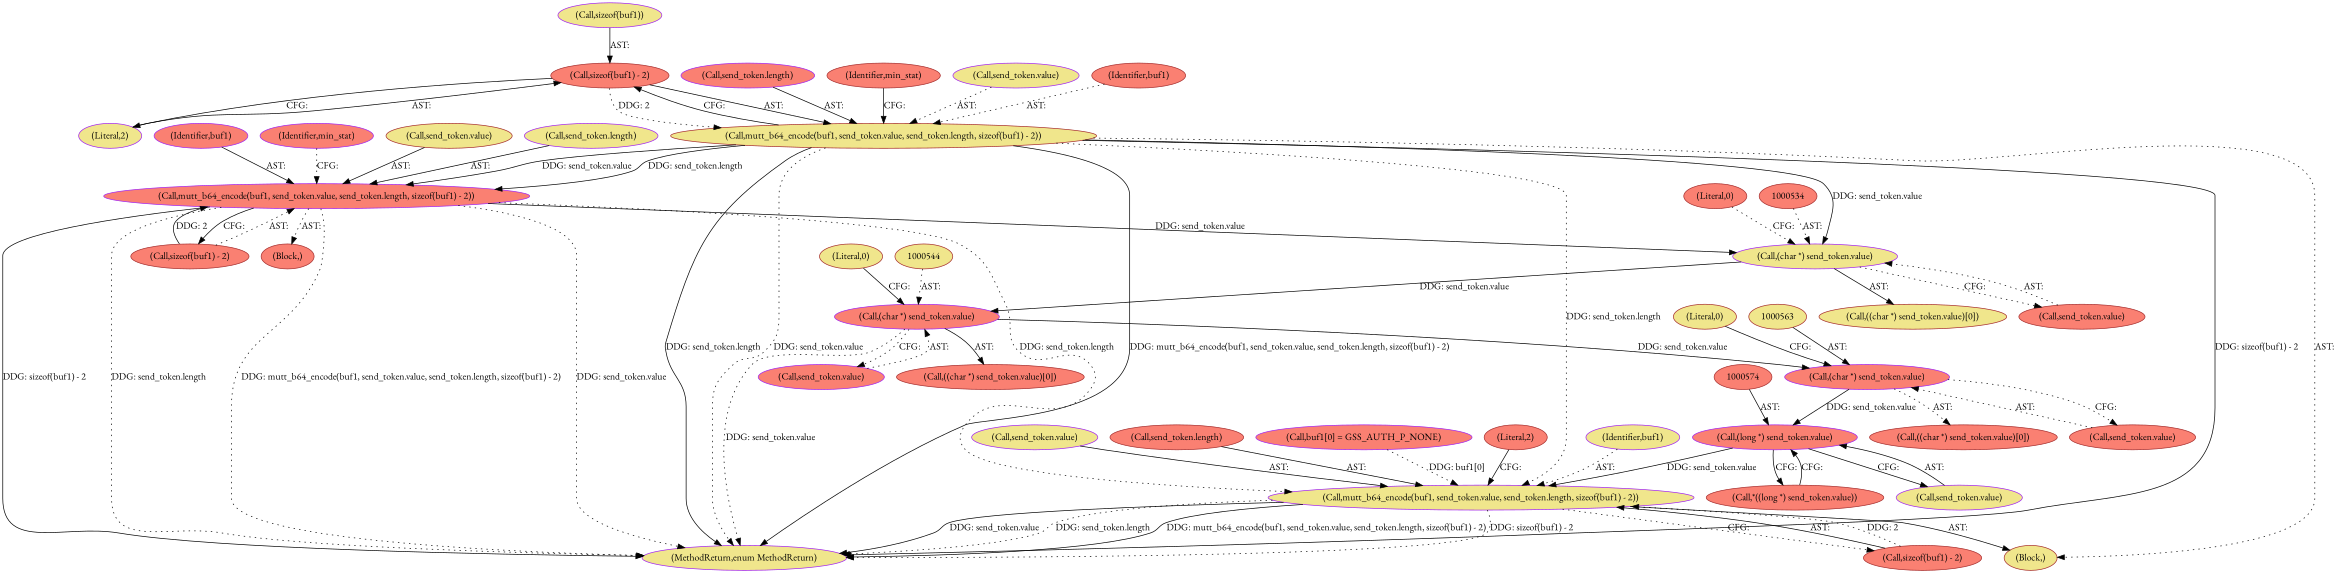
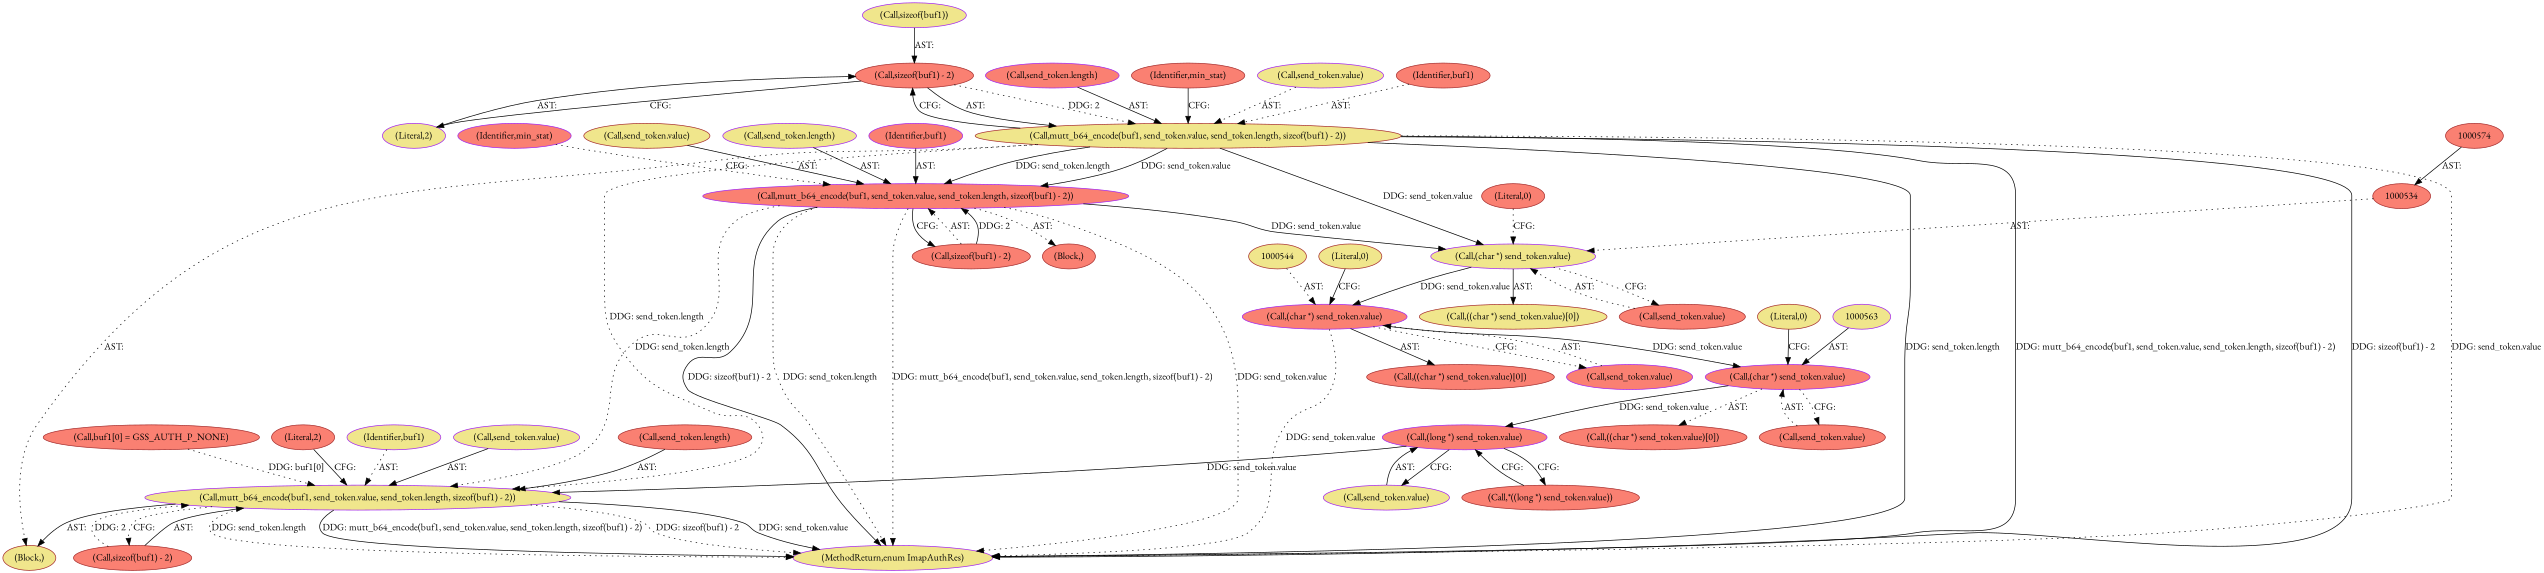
node "1000563": color brown -> purple
edge "1000574" -> "(Call,(long *) send_token.value)": now "1000574" -> "1000534"
node "(Call,buf1[0] = GSS_AUTH_P_NONE)": color purple -> brown
node "(MethodReturn,enum MethodReturn)": label "(MethodReturn,enum MethodReturn)" -> "(MethodReturn,enum ImapAuthRes)"
